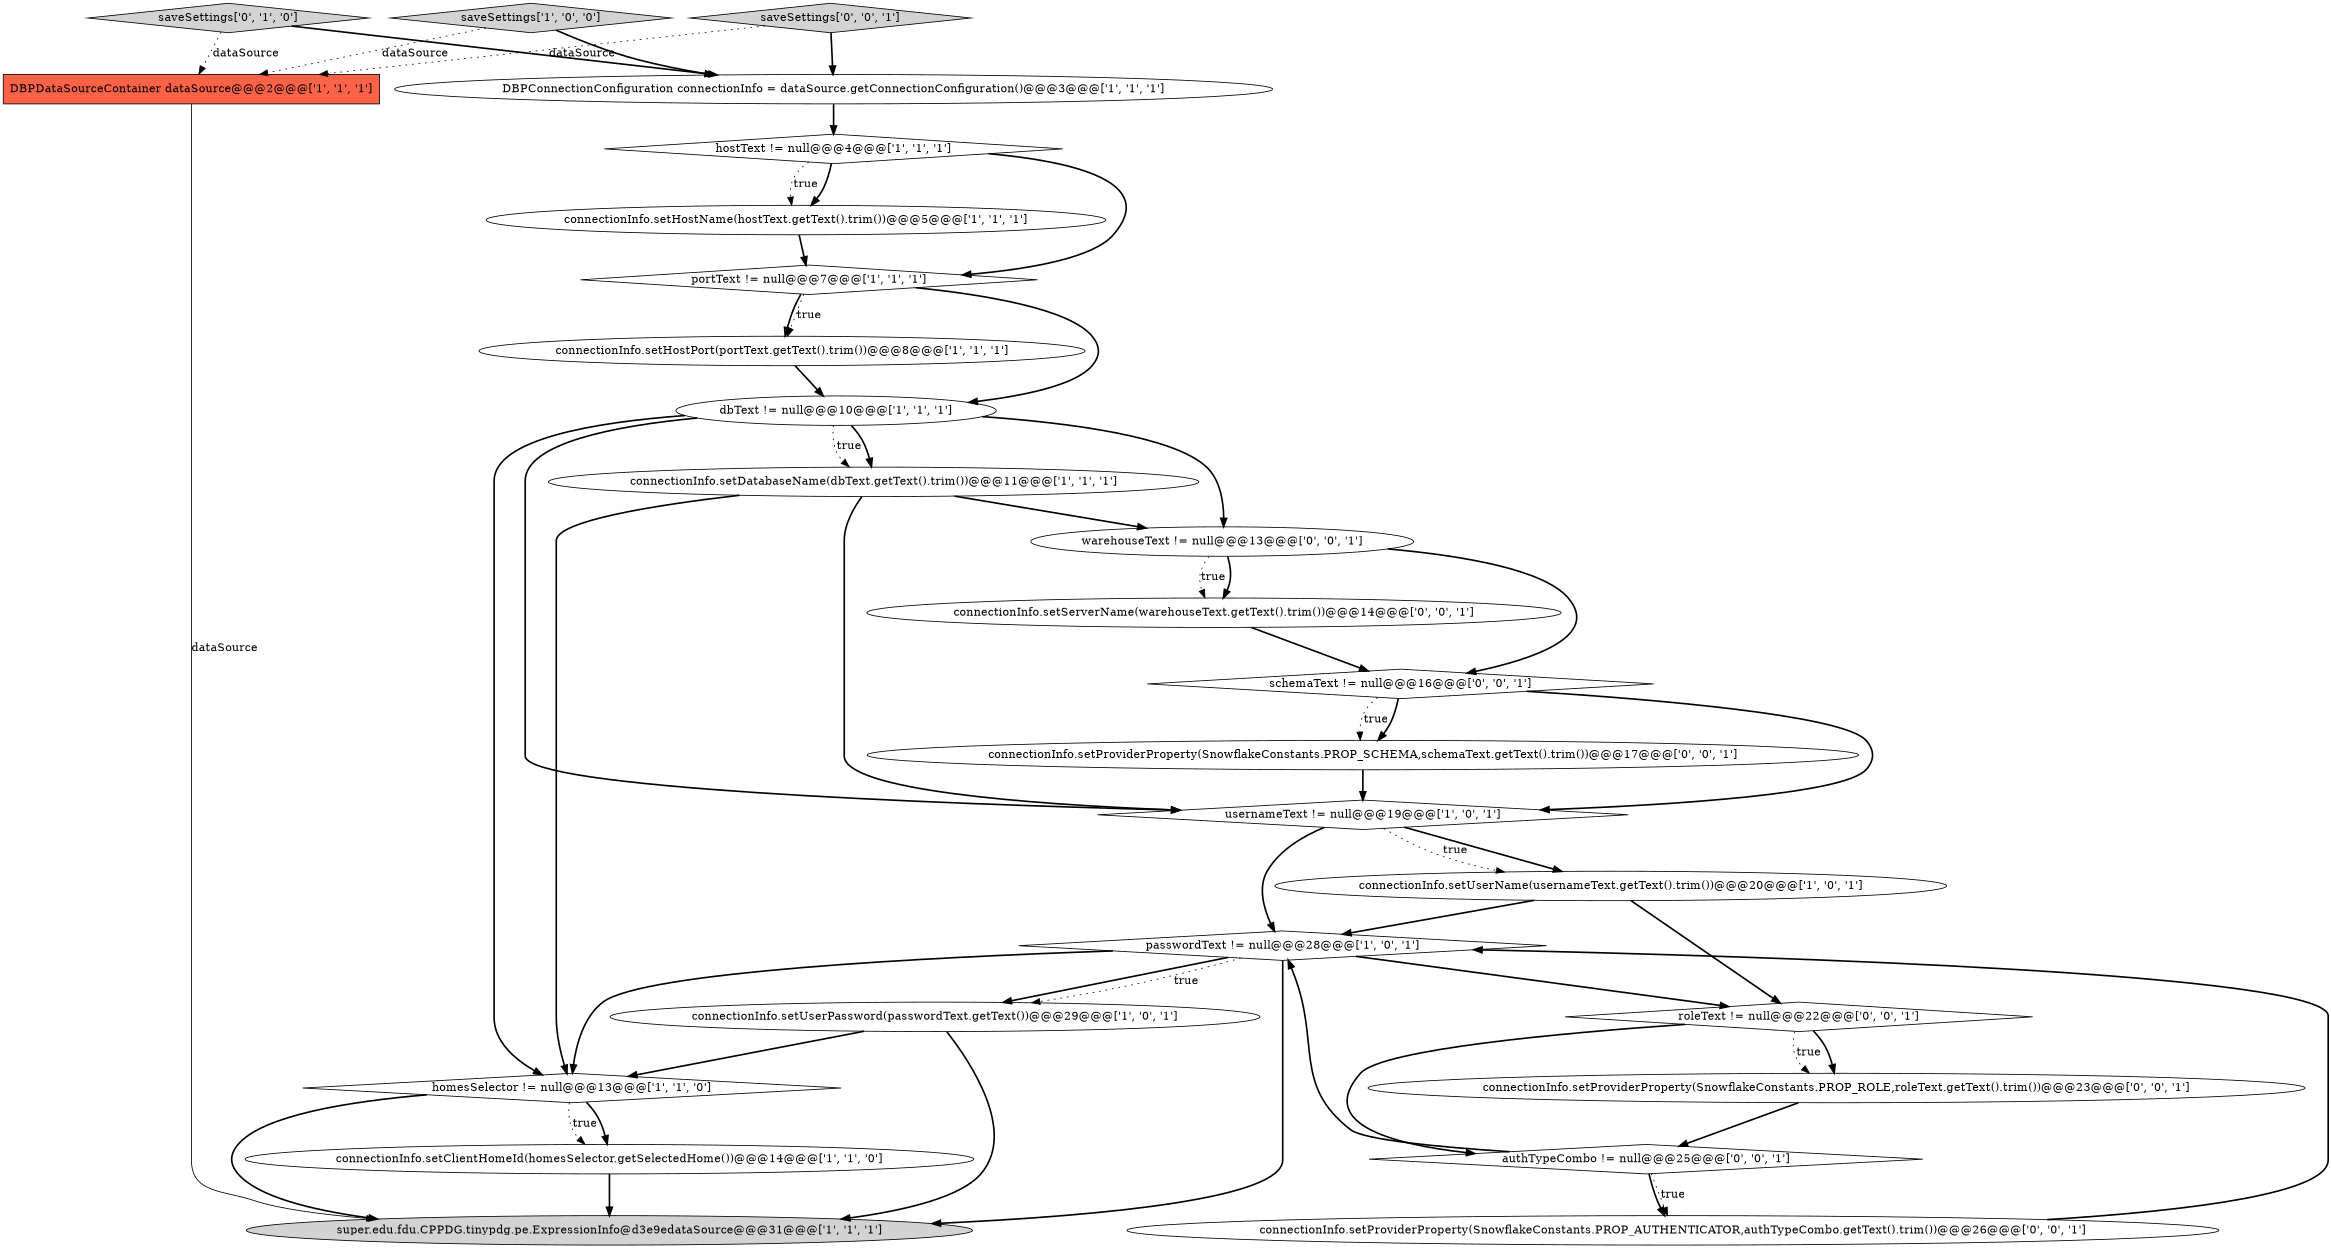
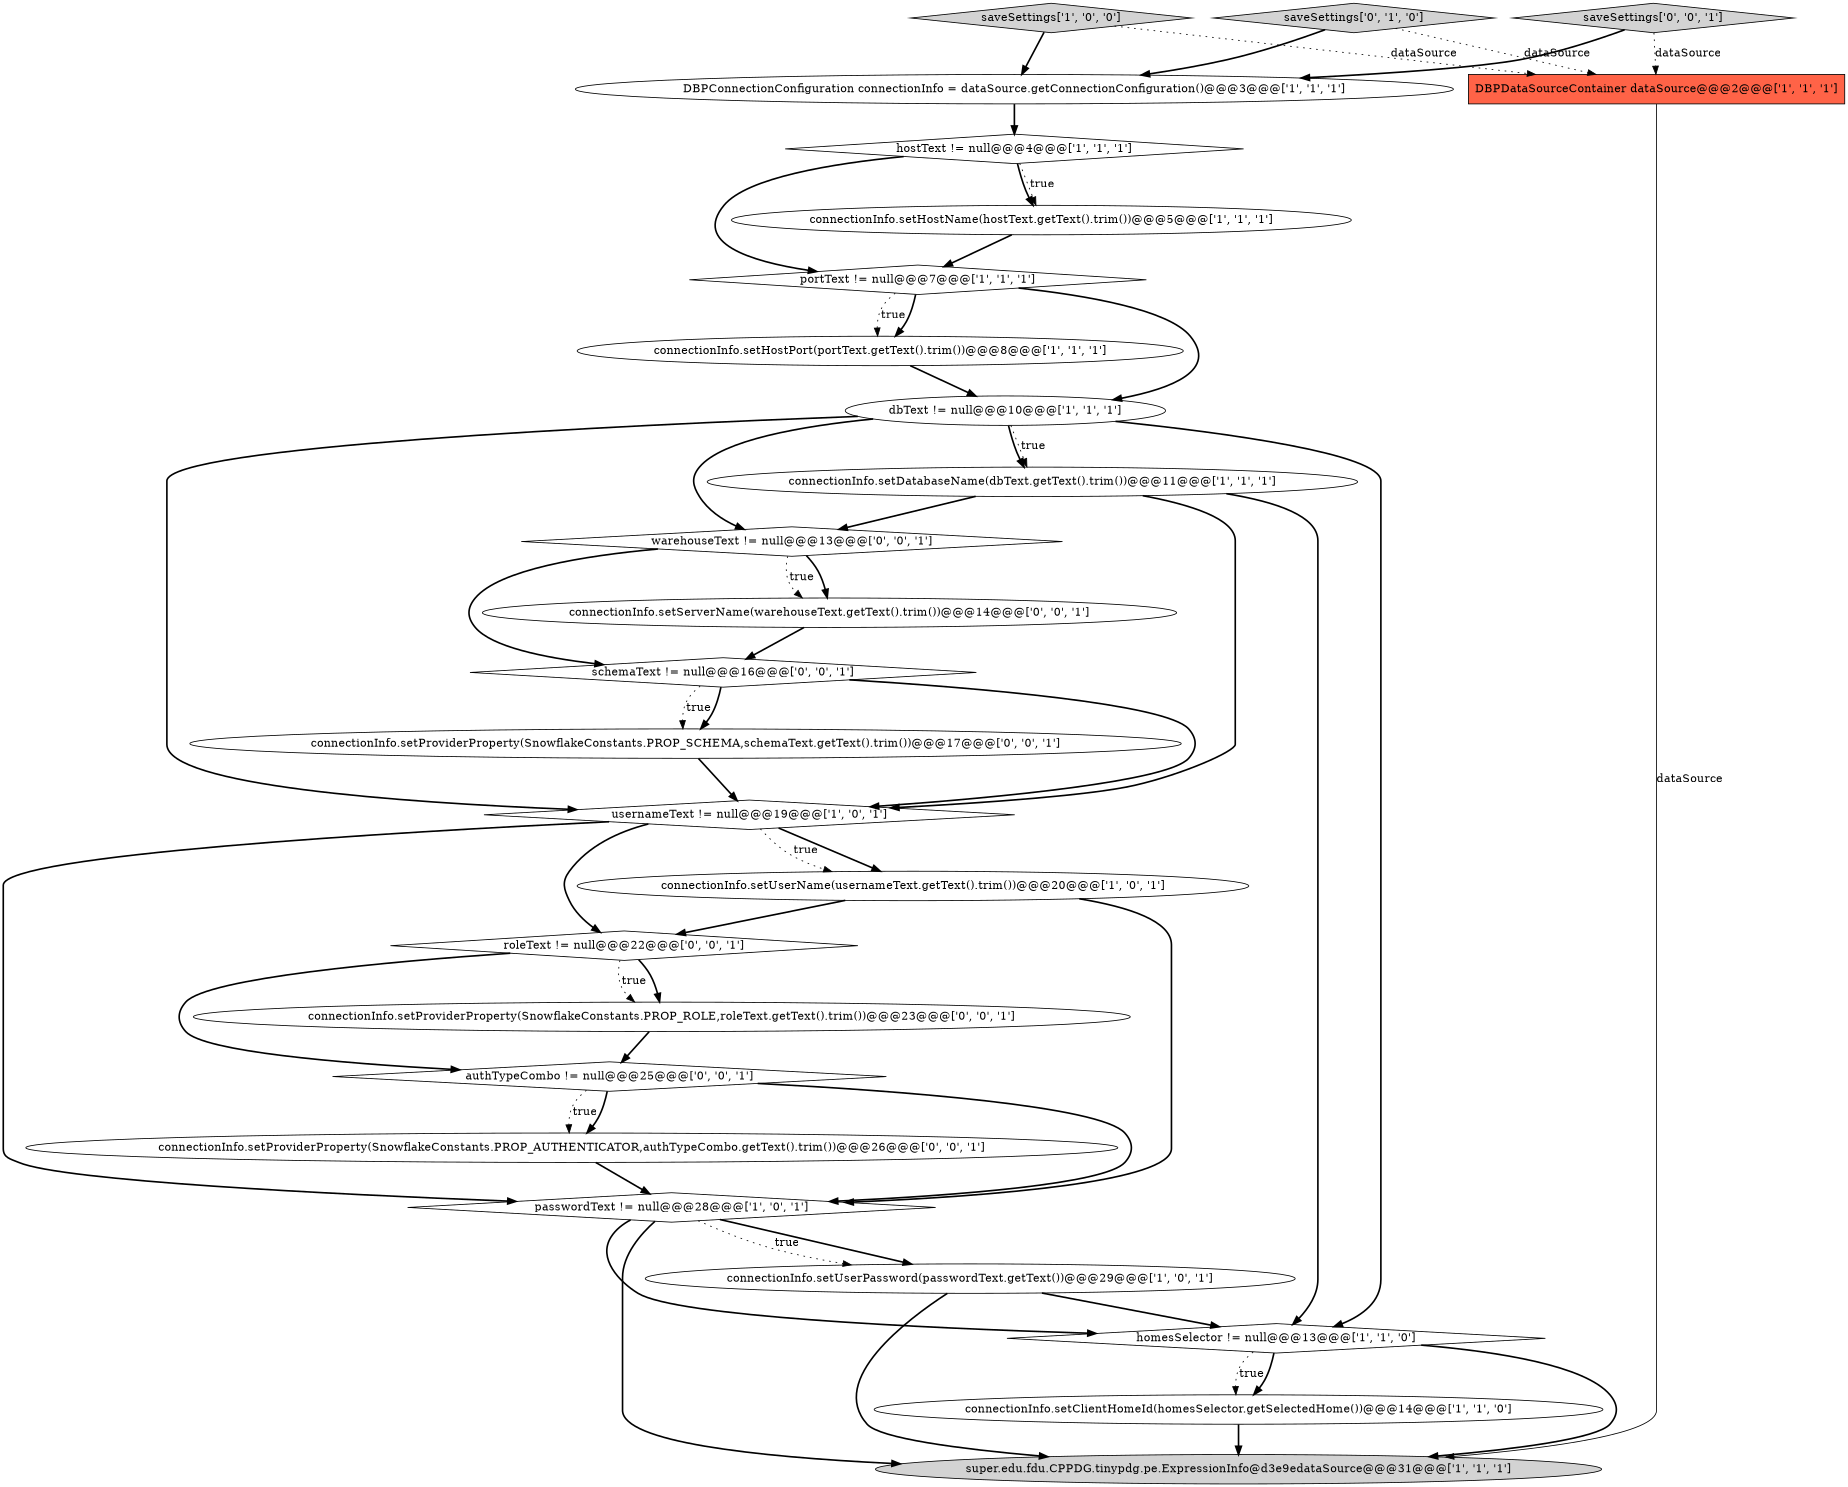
node "warehouseText != null@@@13@@@['0', '0', '1']": shape ellipse -> diamond
edge "passwordText != null@@@28@@@['1', '0', '1']" -> "roleText != null@@@22@@@['0', '0', '1']": now "usernameText != null@@@19@@@['1', '0', '1']" -> "roleText != null@@@22@@@['0', '0', '1']"
